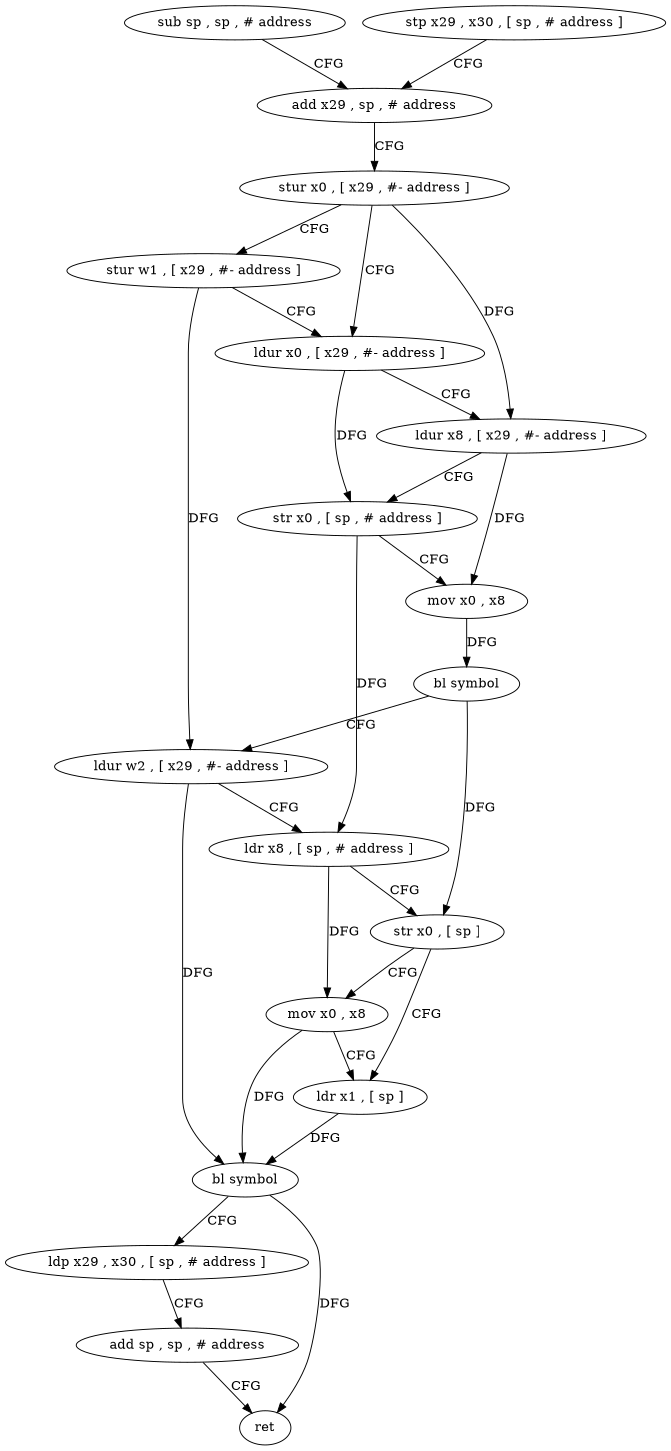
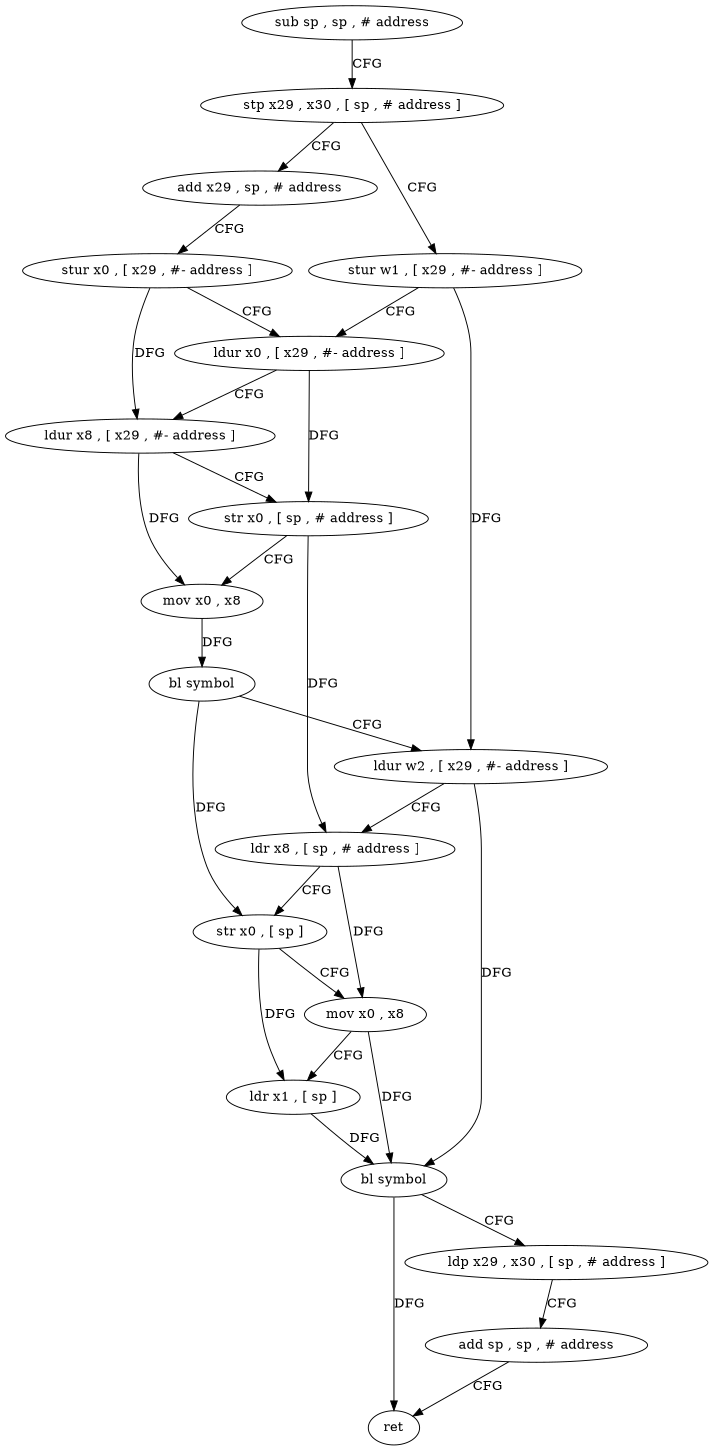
edge "sub sp , sp , # address" -> "add x29 , sp , # address": now "sub sp , sp , # address" -> "stp x29 , x30 , [ sp , # address ]"
edge "stur x0 , [ x29 , #- address ]" -> "stur w1 , [ x29 , #- address ]": now "stp x29 , x30 , [ sp , # address ]" -> "stur w1 , [ x29 , #- address ]"
edge "str x0 , [ sp ]" -> "ldr x1 , [ sp ]": label "CFG" -> "DFG"
